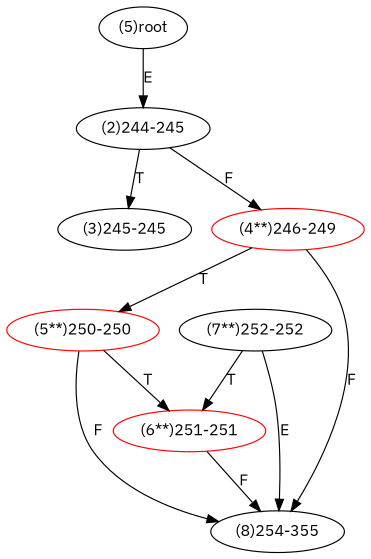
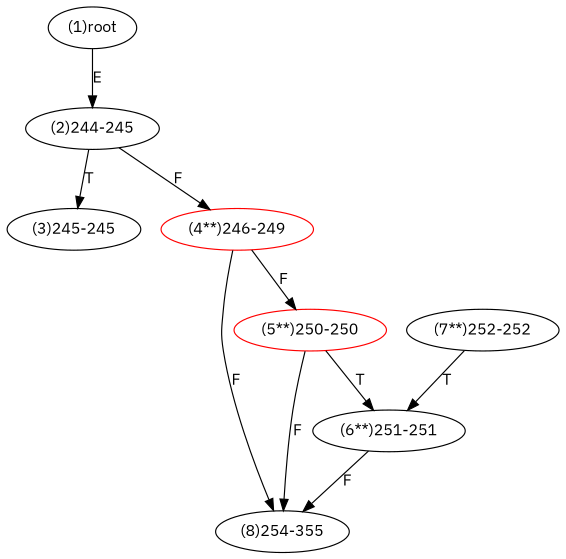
node "(5)root": label "(5)root" -> "(1)root"
edge "(4**)246-249" -> "(5**)250-250": label "T" -> "F"
edge "(7**)252-252" -> "(8)254-355": removed, label "E"
node "(6**)251-251": color red -> black
